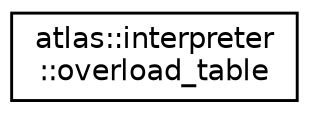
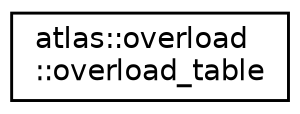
node "atlas::interpreter ::overload_table": label "atlas::interpreter ::overload_table" -> "atlas::overload ::overload_table"
